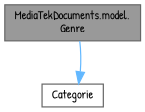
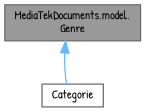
edge "MediaTekDocuments.model. Genre" -> "Categorie": reversed
